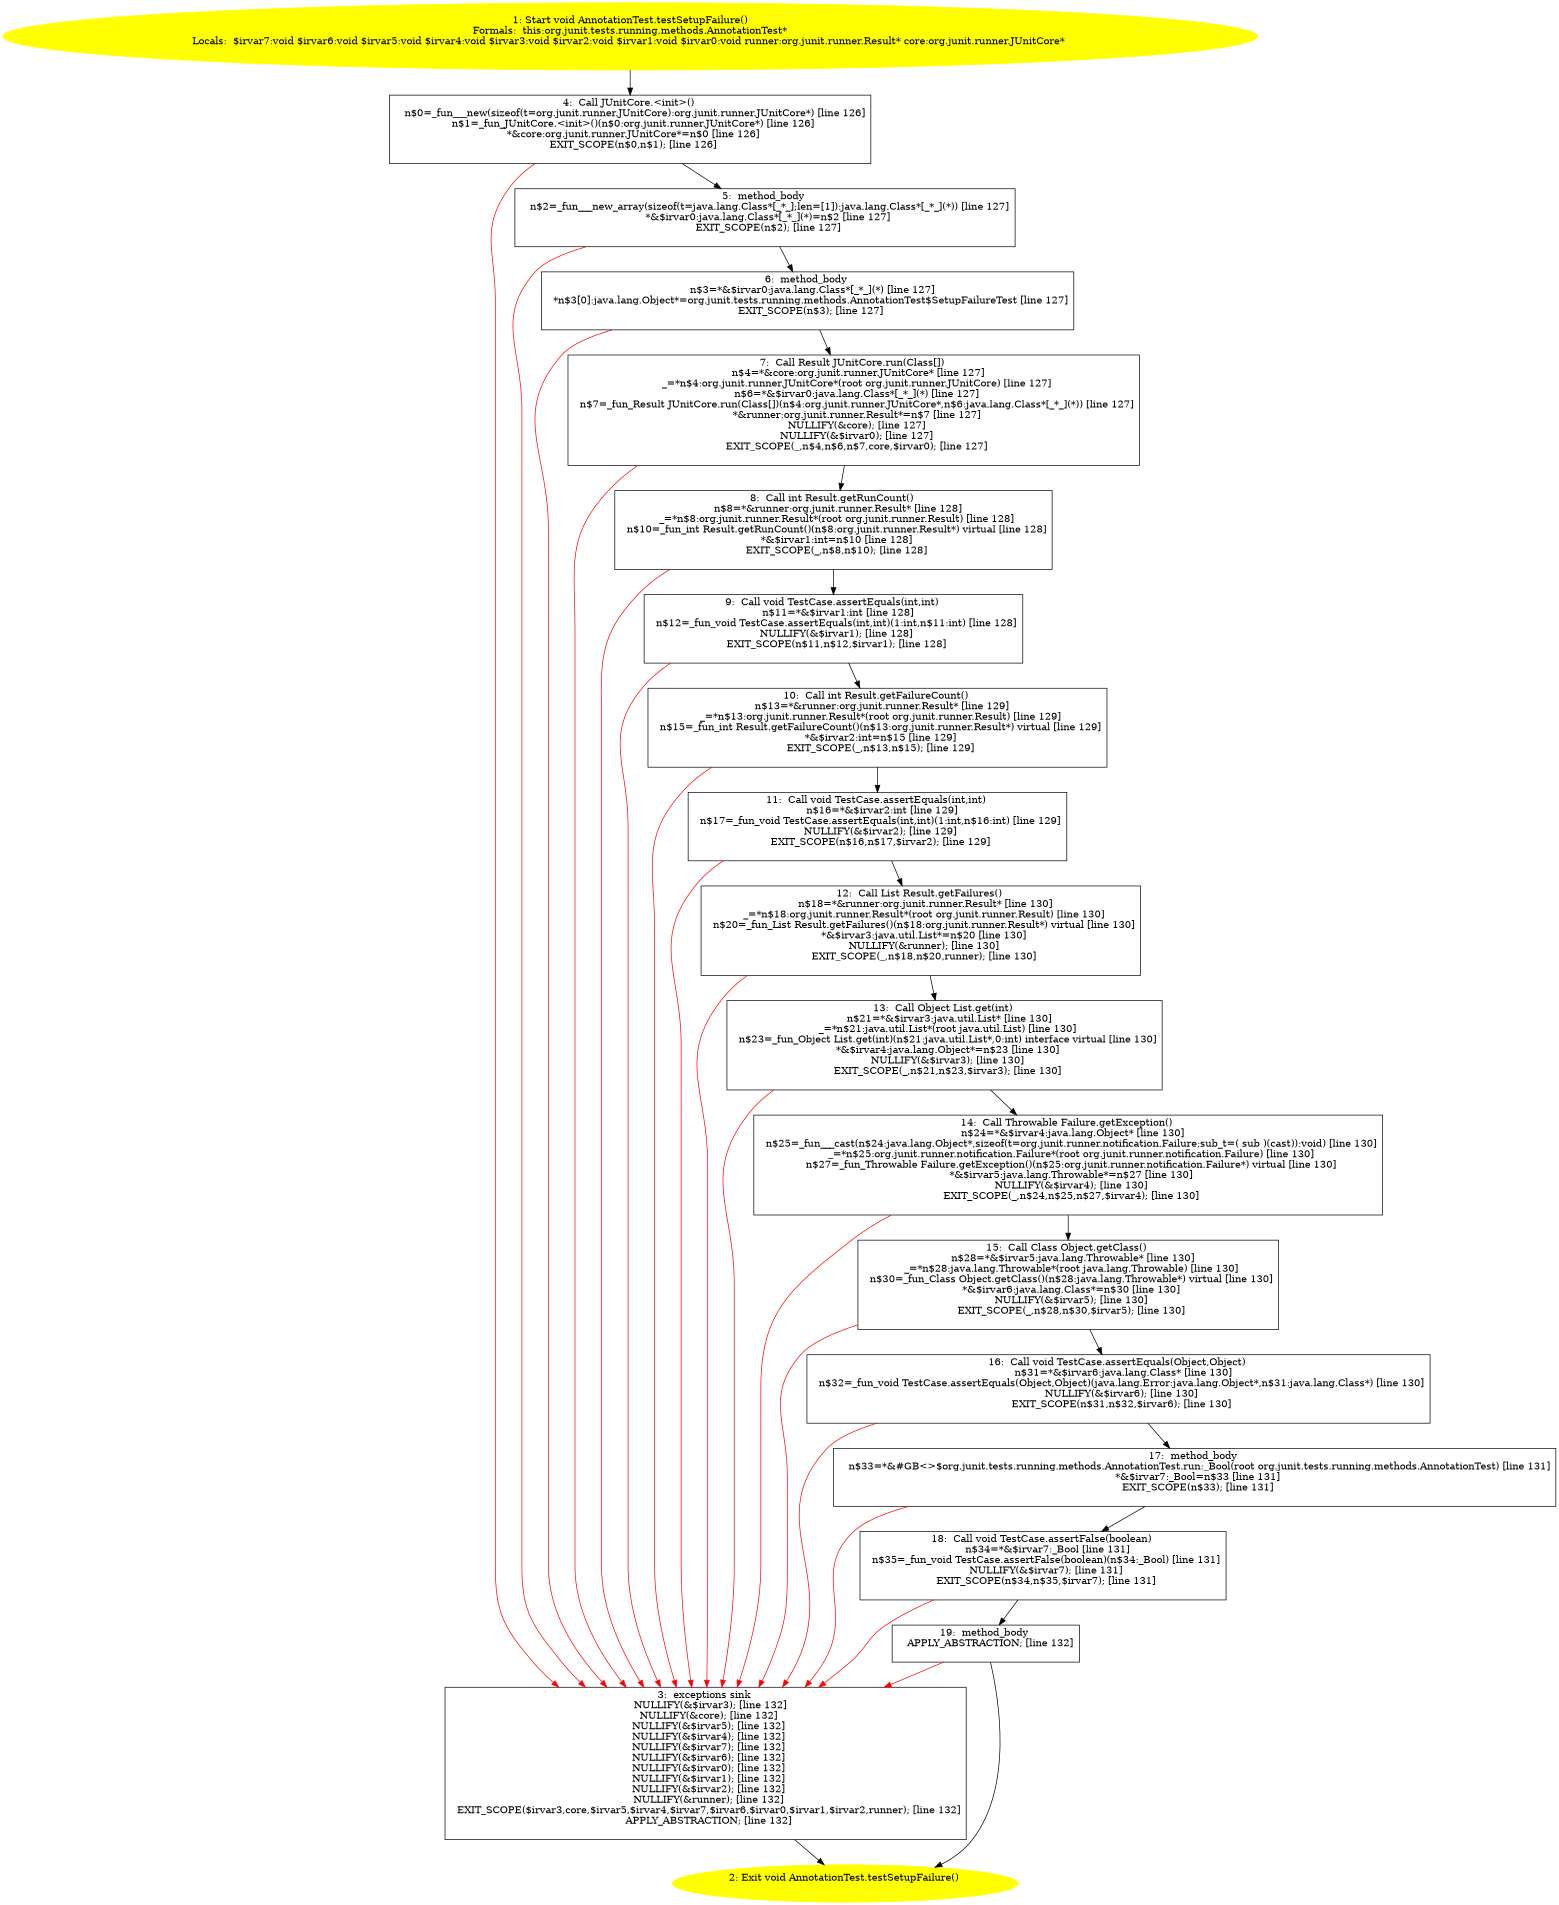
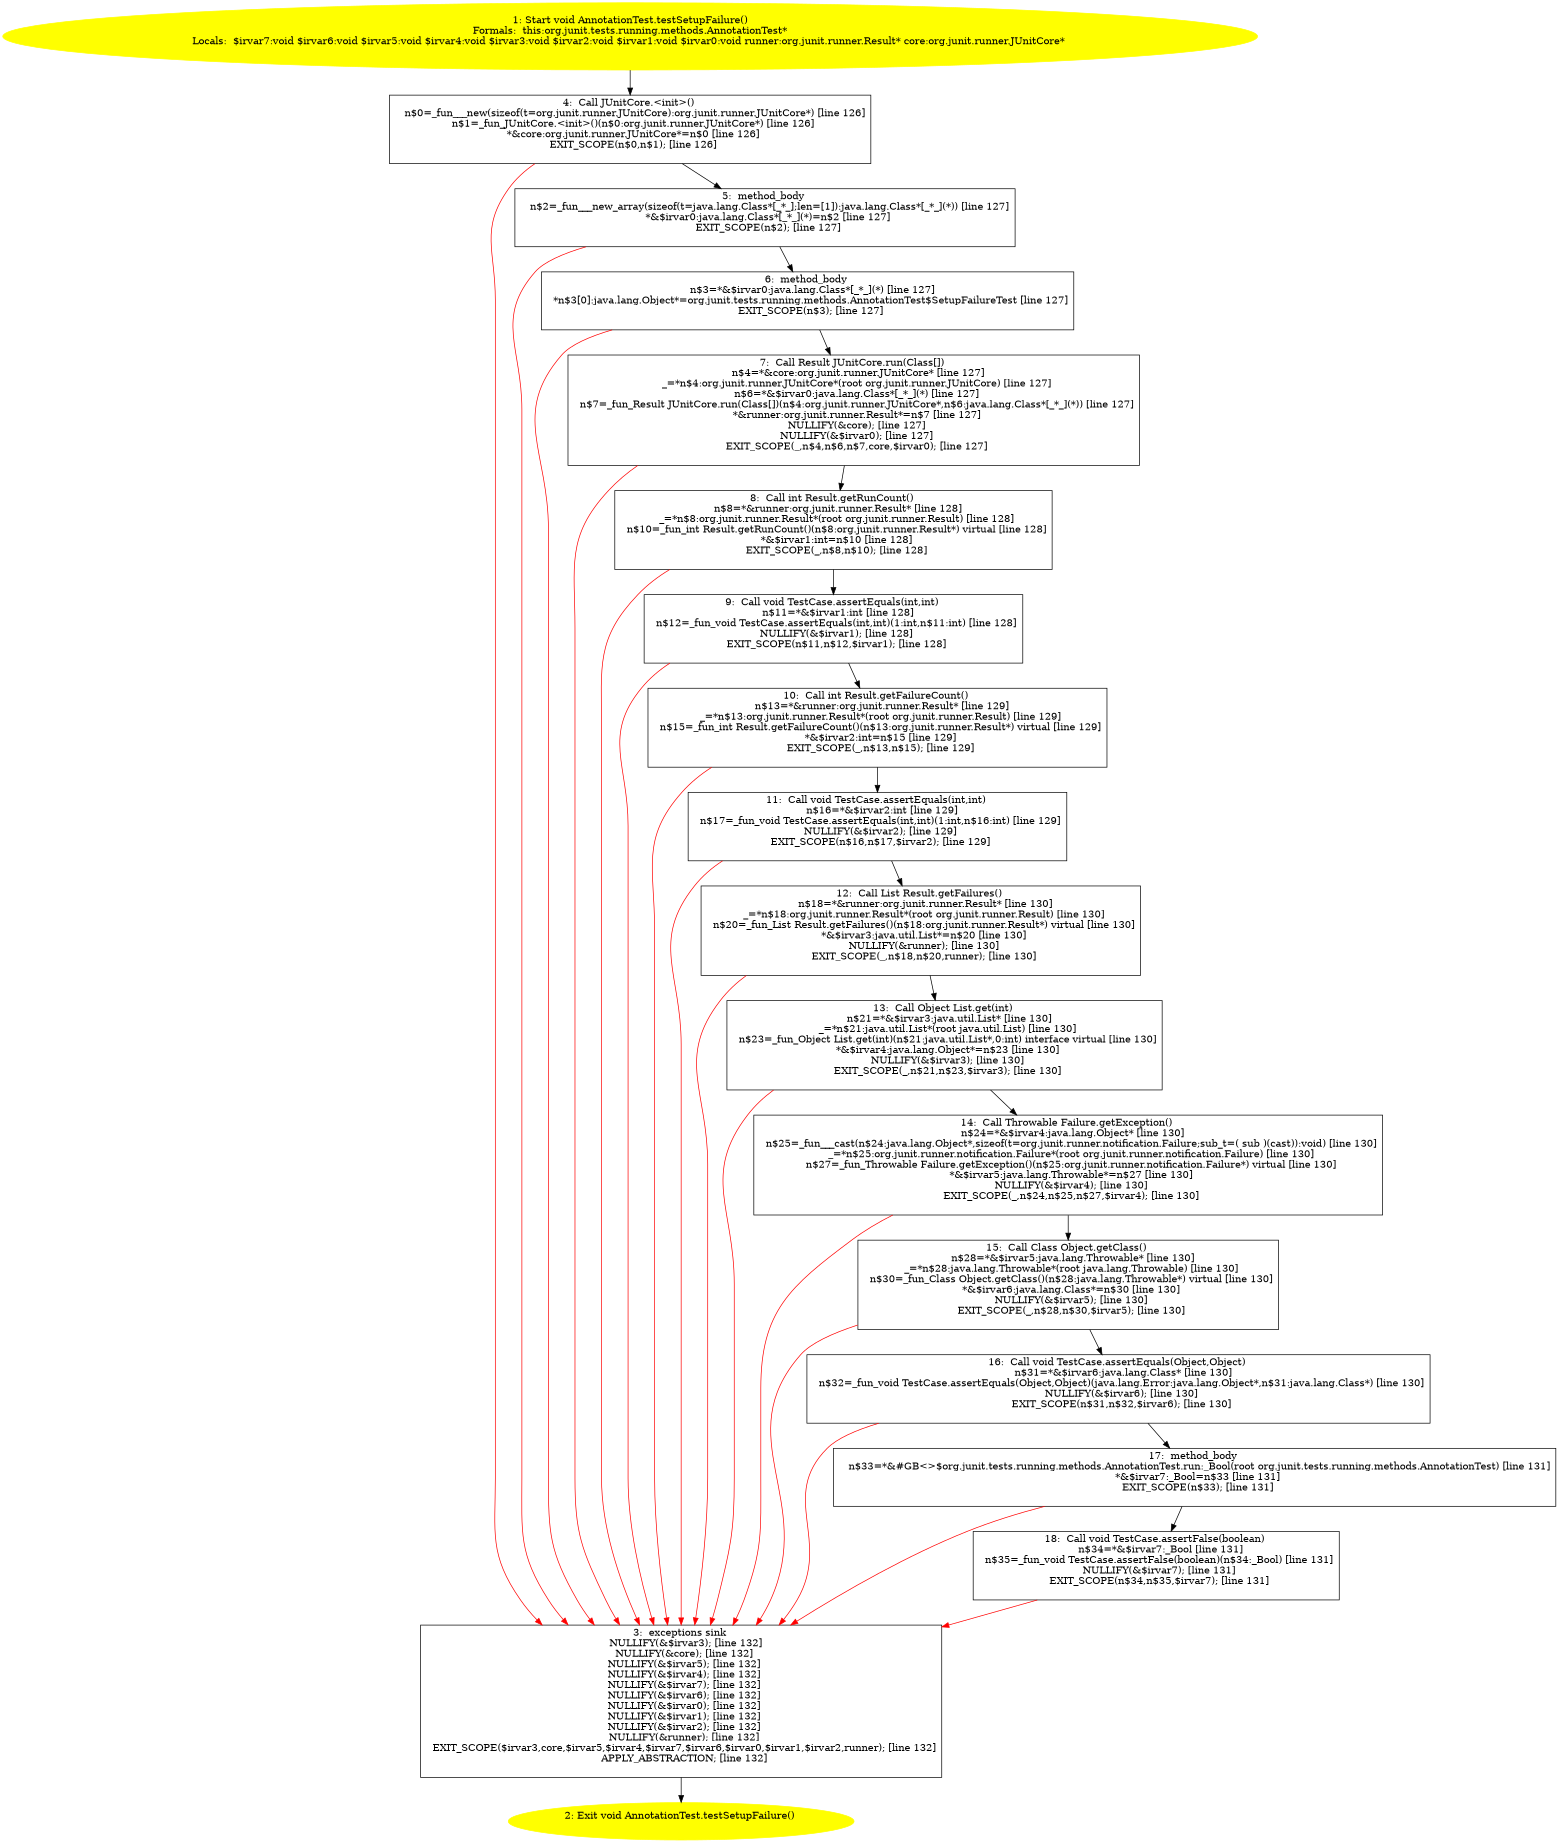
node "19:  method_body APPLY_ABSTRACTION; [line 132]": removed
